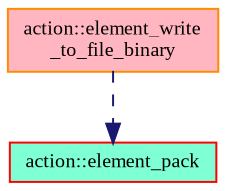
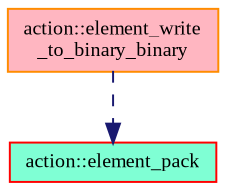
node "action::element_write _to_file_binary": label "action::element_write _to_file_binary" -> "action::element_write _to_binary_binary"
